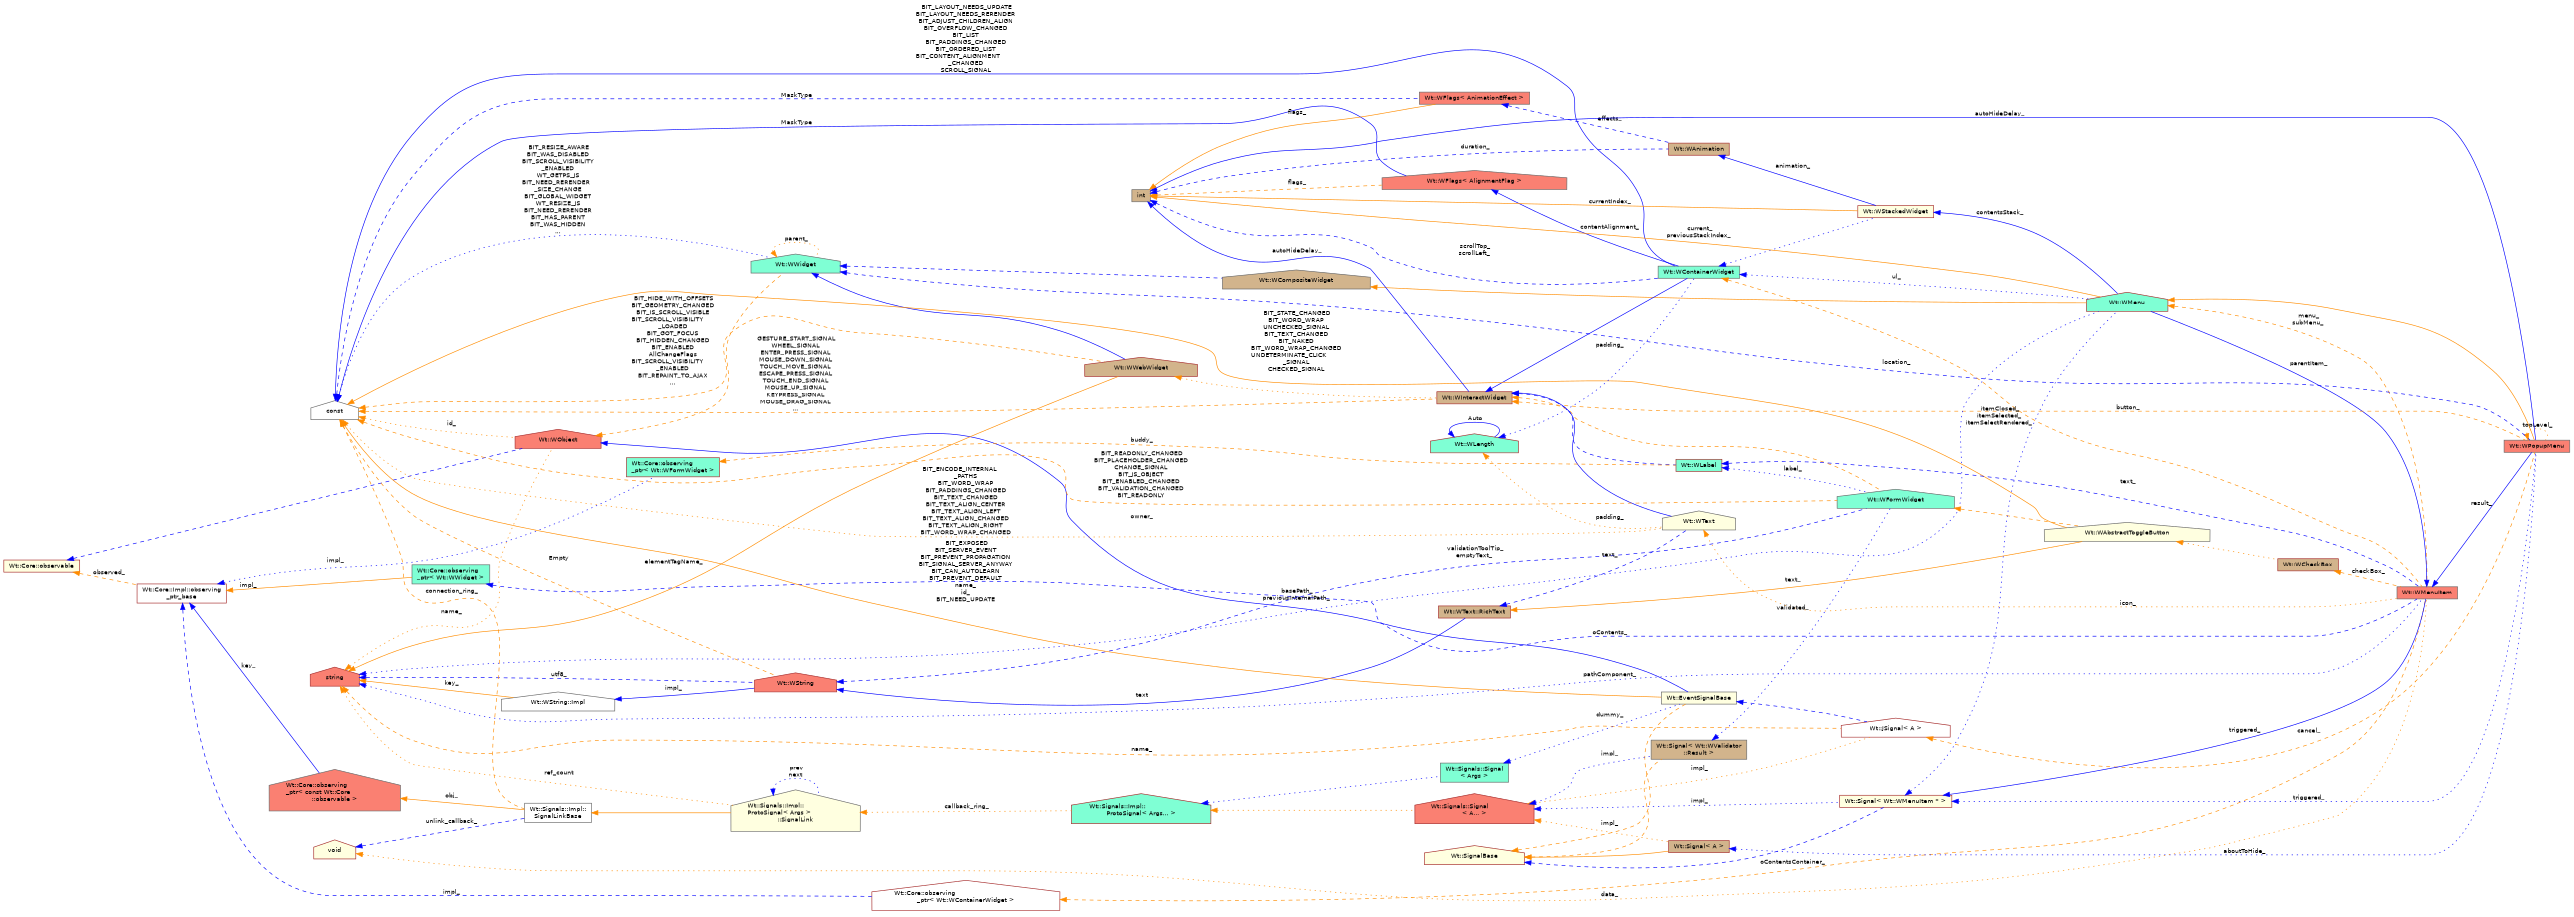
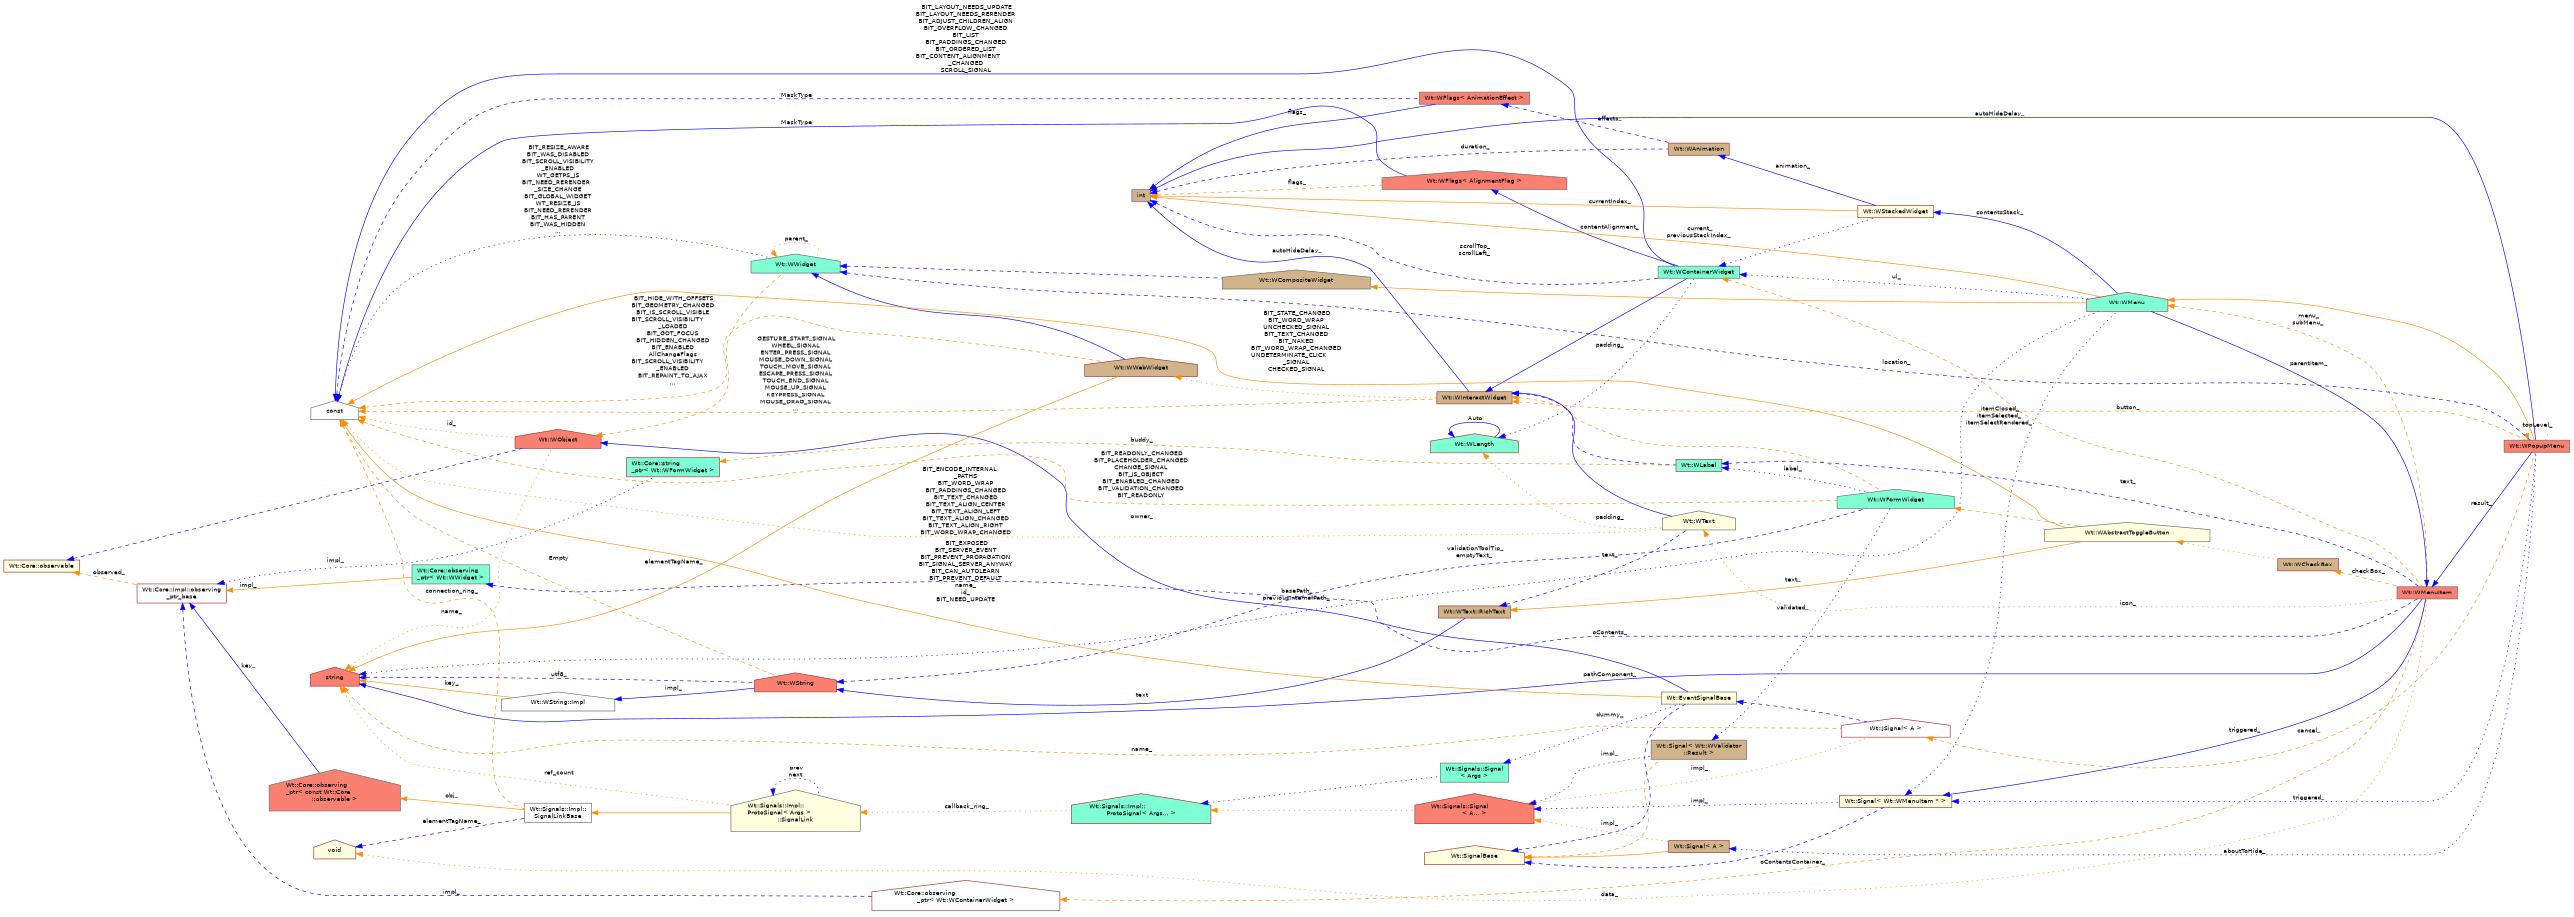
edge "Wt::WFlags< AnimationEffect >" -> "int": color darkorange -> blue
node "Wt::Core::observing _ptr< Wt::WFormWidget >": label "Wt::Core::observing _ptr< Wt::WFormWidget >" -> "Wt::Core::string _ptr< Wt::WFormWidget >"
edge "Wt::WMenuItem" -> "string": style dotted -> solid
edge "Wt::EventSignalBase" -> "Wt::SignalBase": color darkorange -> blue
edge "Wt::Signals::Impl:: SignalLinkBase" -> "void": label " unlink_callback_" -> " elementTagName_"
